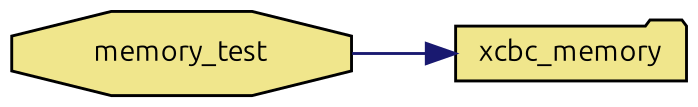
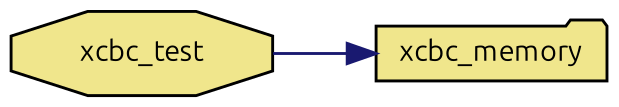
node "memory_test": label "memory_test" -> "xcbc_test"
